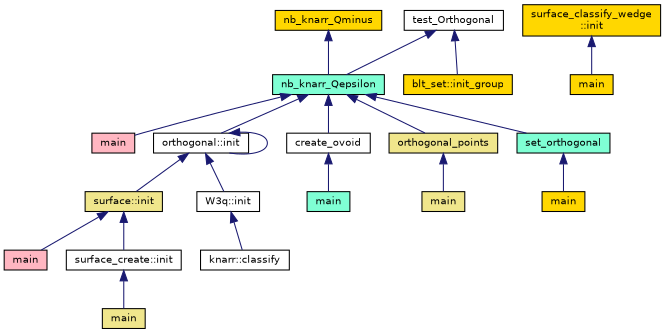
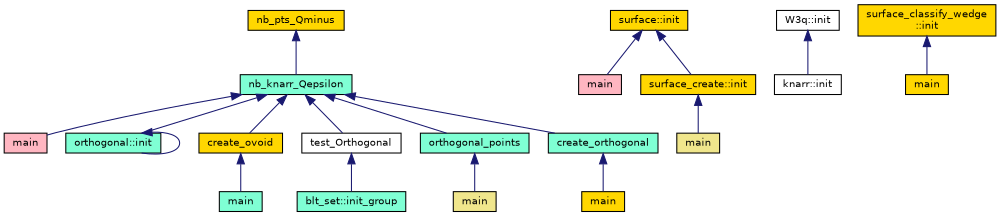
node "nb_knarr_Qminus": label "nb_knarr_Qminus" -> "nb_pts_Qminus"
edge "nb_knarr_Qepsilon" -> "test_Orthogonal": reversed
node "blt_set::init_group": fillcolor gold -> aquamarine
node "orthogonal::init": fillcolor white -> aquamarine
node "create_ovoid": fillcolor white -> gold
node "orthogonal_points": fillcolor khaki -> aquamarine
node "set_orthogonal": label "set_orthogonal" -> "create_orthogonal"
edge "surface::init" -> "orthogonal::init": removed
edge "W3q::init" -> "orthogonal::init": removed
node "surface::init": fillcolor khaki -> gold
node "surface_create::init": fillcolor white -> gold
node "knarr::classify": label "knarr::classify" -> "knarr::init"
